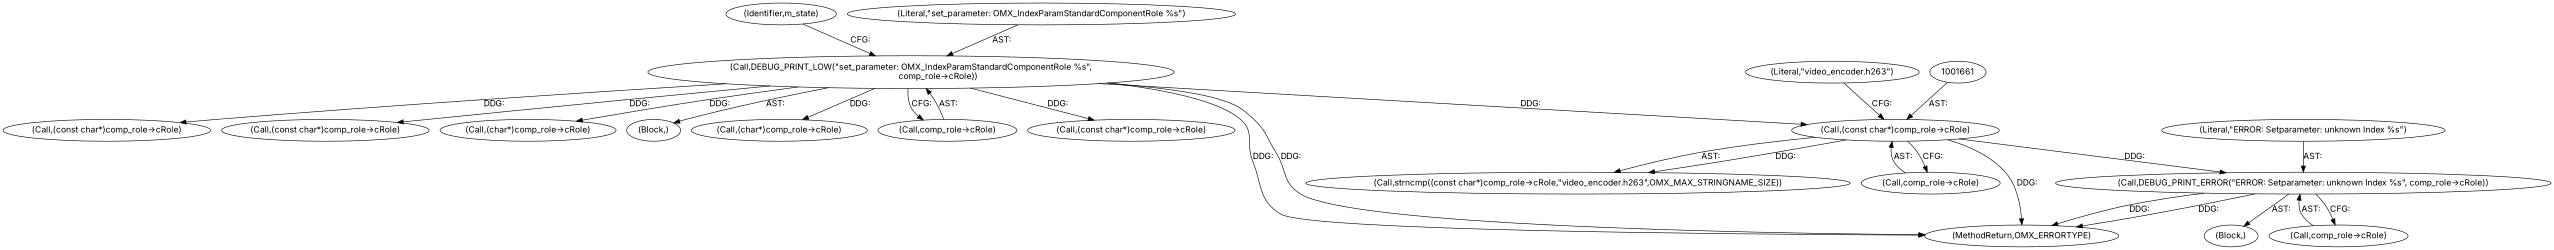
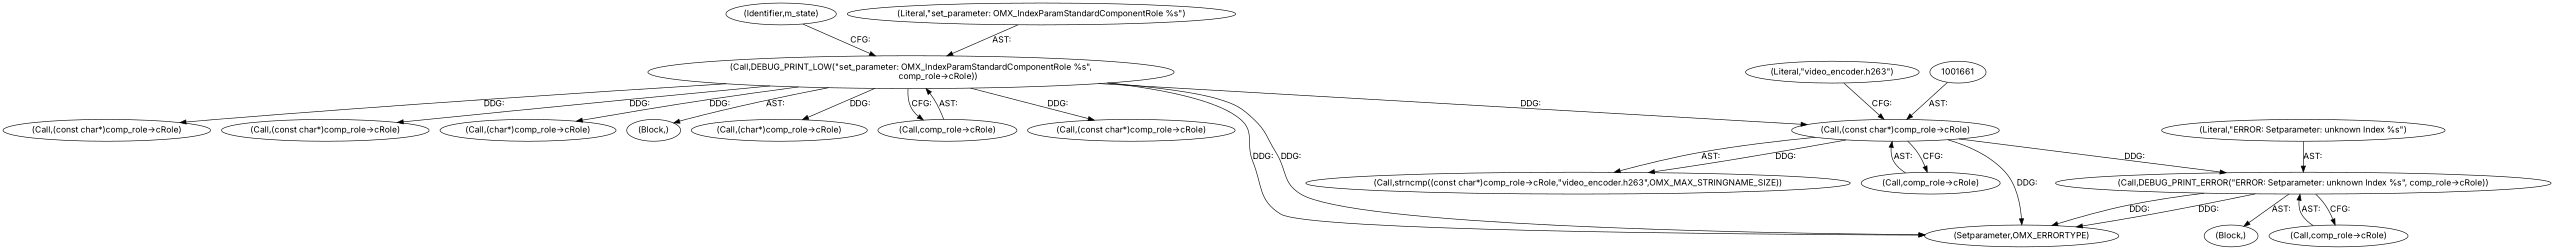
node "(MethodReturn,OMX_ERRORTYPE)": label "(MethodReturn,OMX_ERRORTYPE)" -> "(Setparameter,OMX_ERRORTYPE)"
